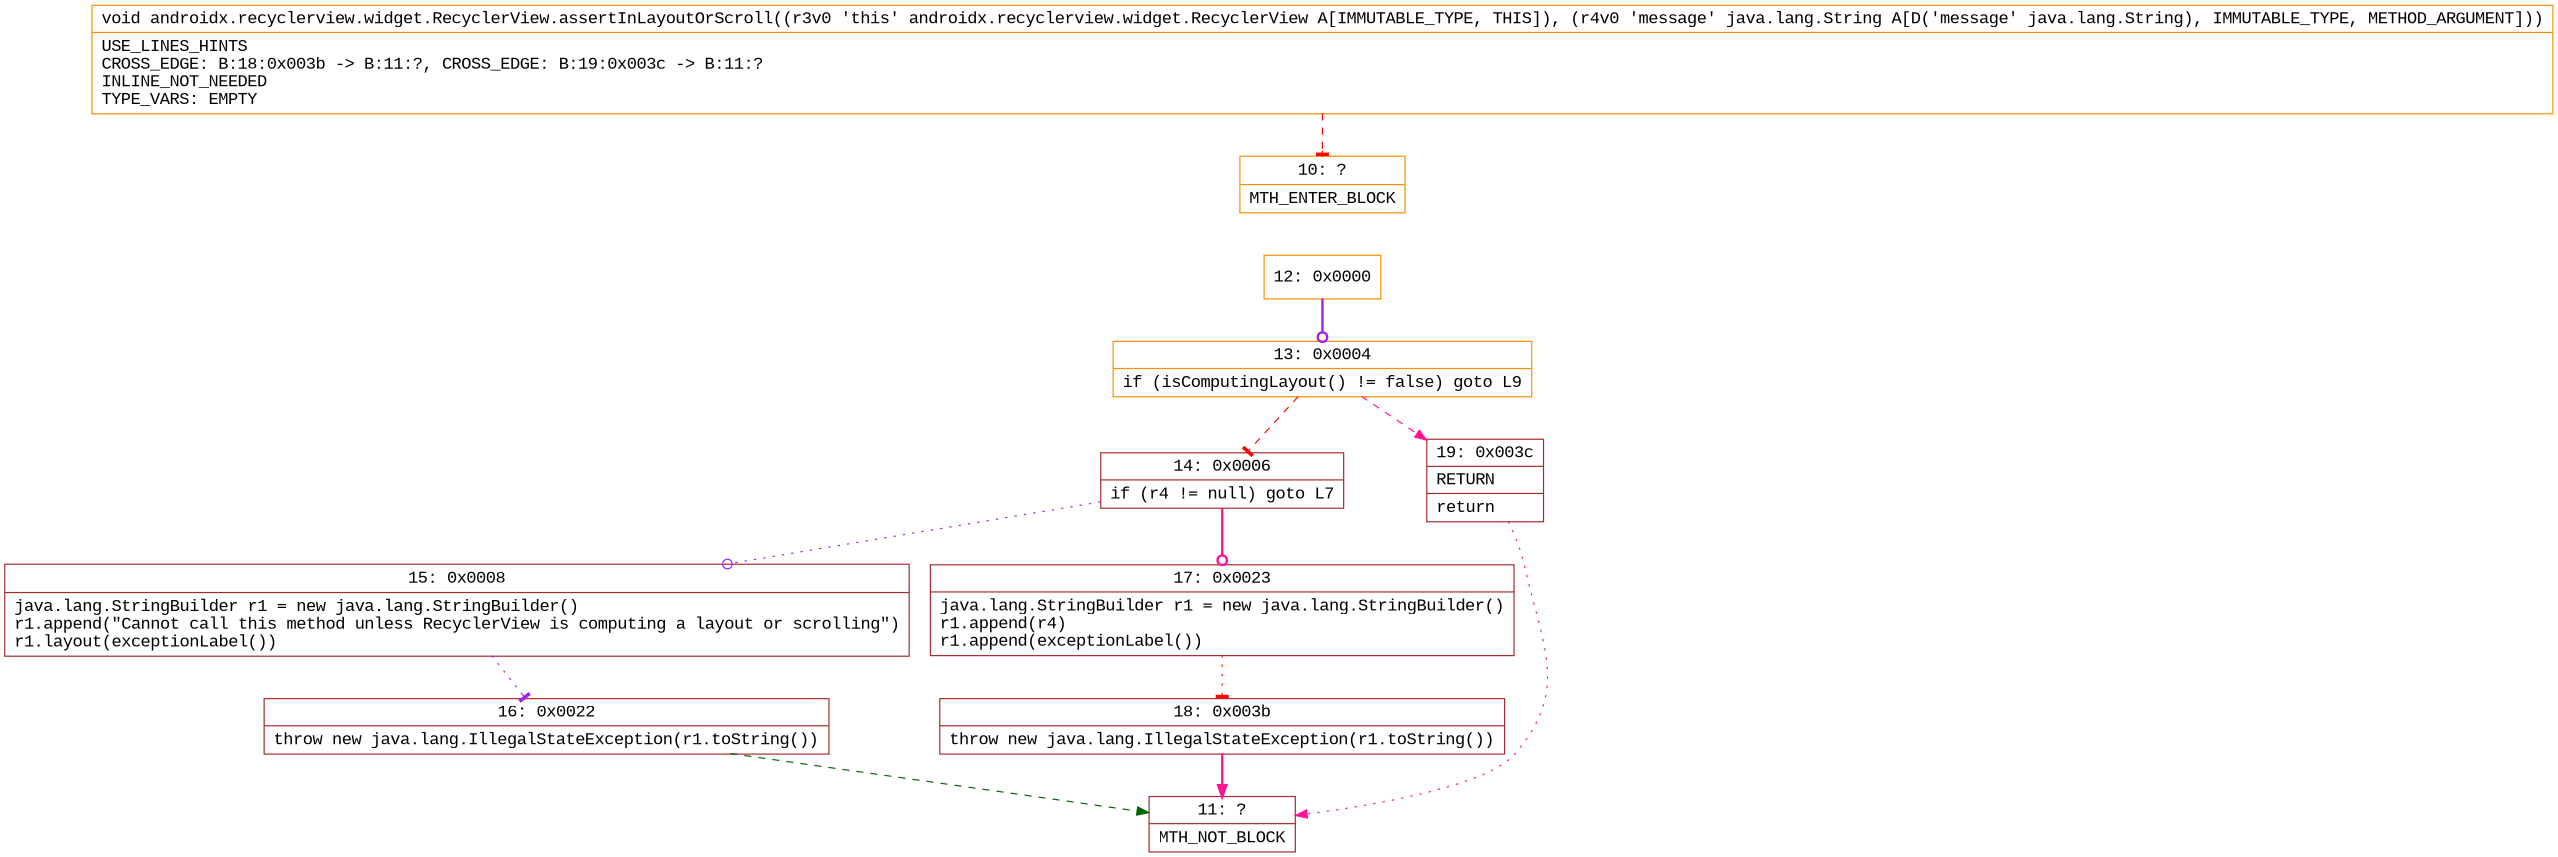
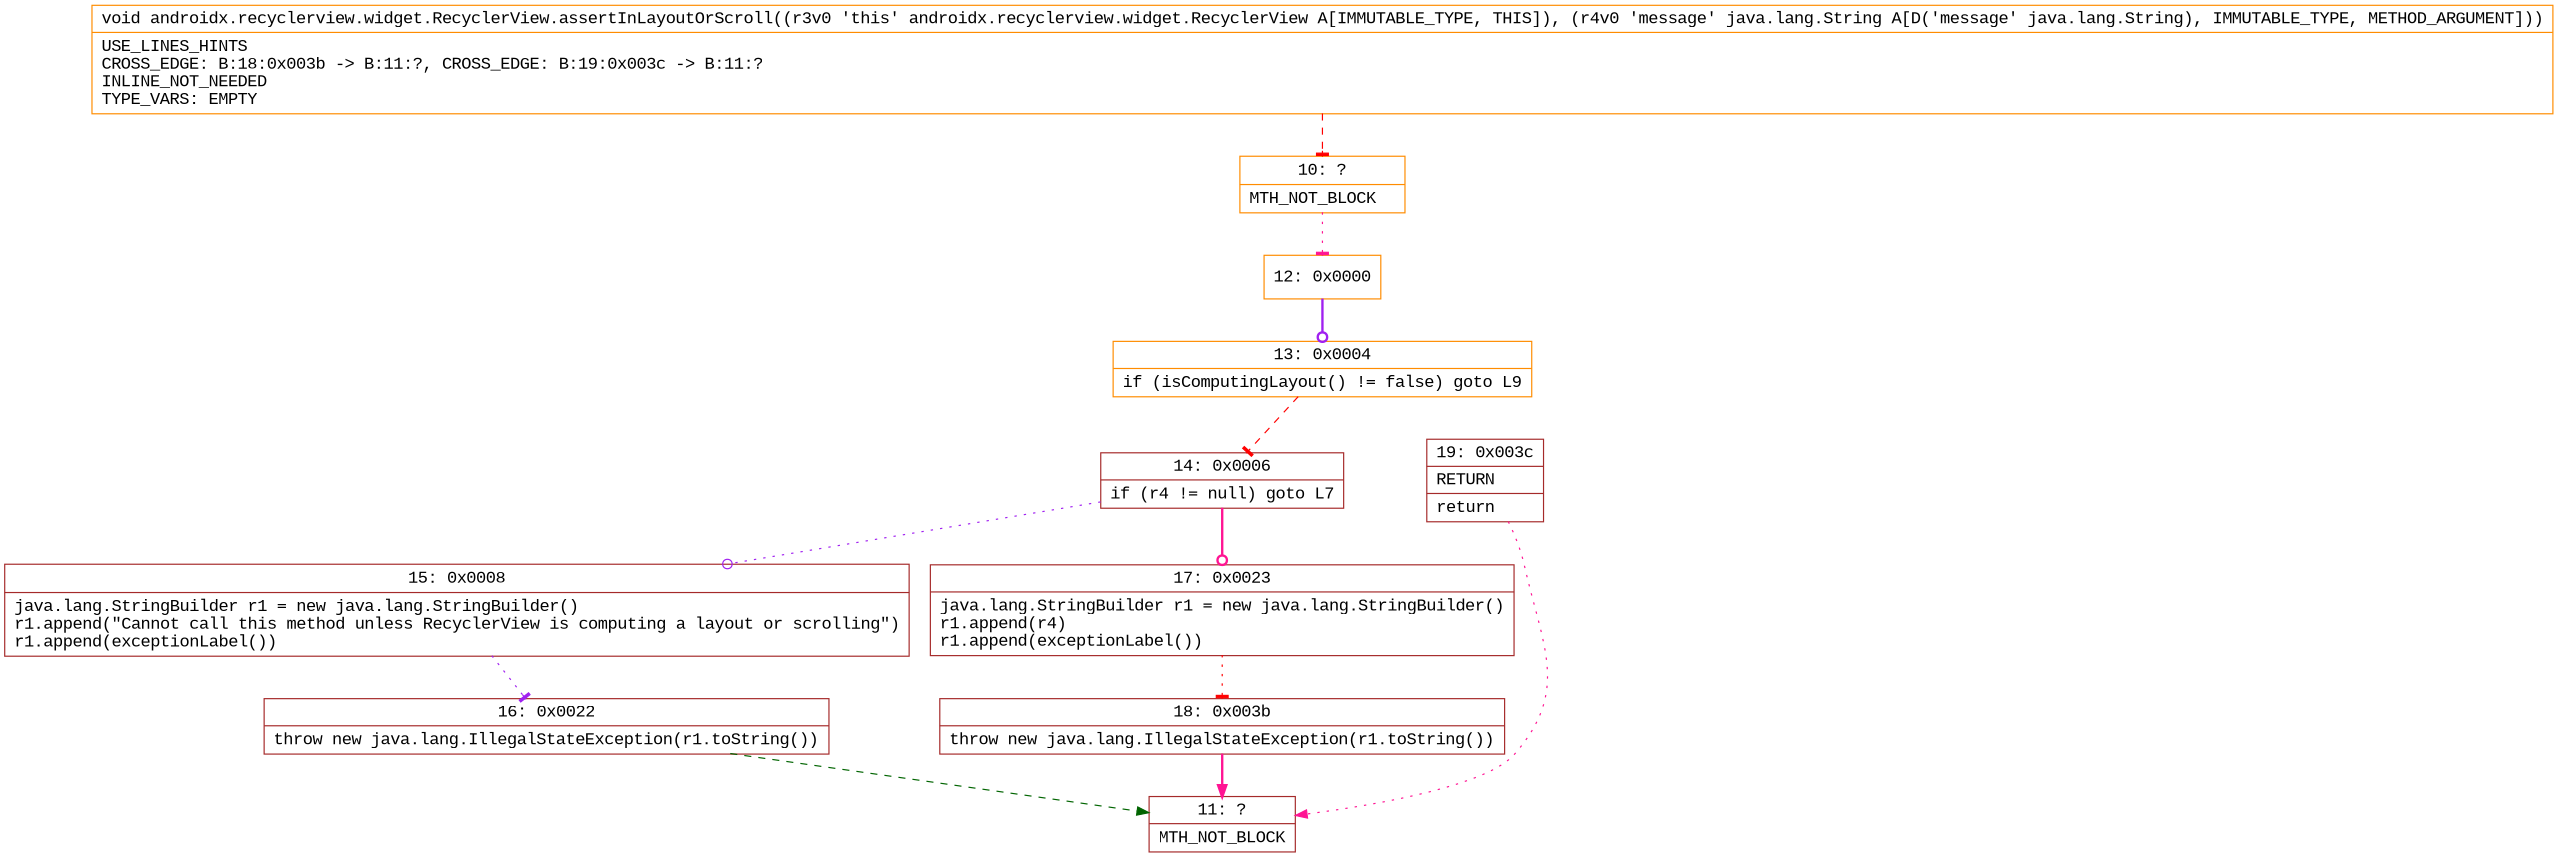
node "10: ?": text "MTH_ENTER_BLOCK" -> "MTH_NOT_BLOCK"
edge "10: ?" -> "12: 0x0000": added
edge "13: 0x0004" -> "19: 0x003c": removed
node "15: 0x0008": text "r1.layout(exceptionLabel())" -> "r1.append(exceptionLabel())"
